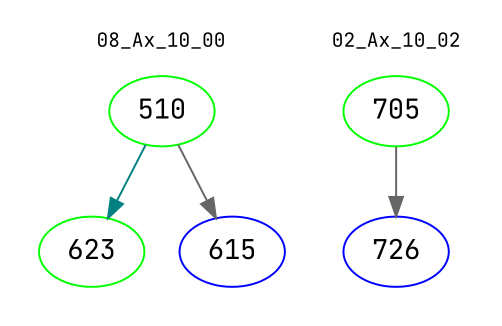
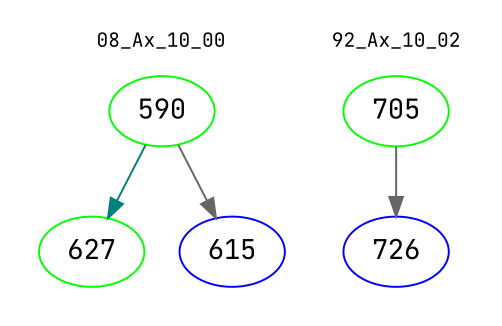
cluster "02_Ax_10_02": label "02_Ax_10_02" -> "92_Ax_10_02"
node "510": label "510" -> "590"
node "623": label "623" -> "627"
